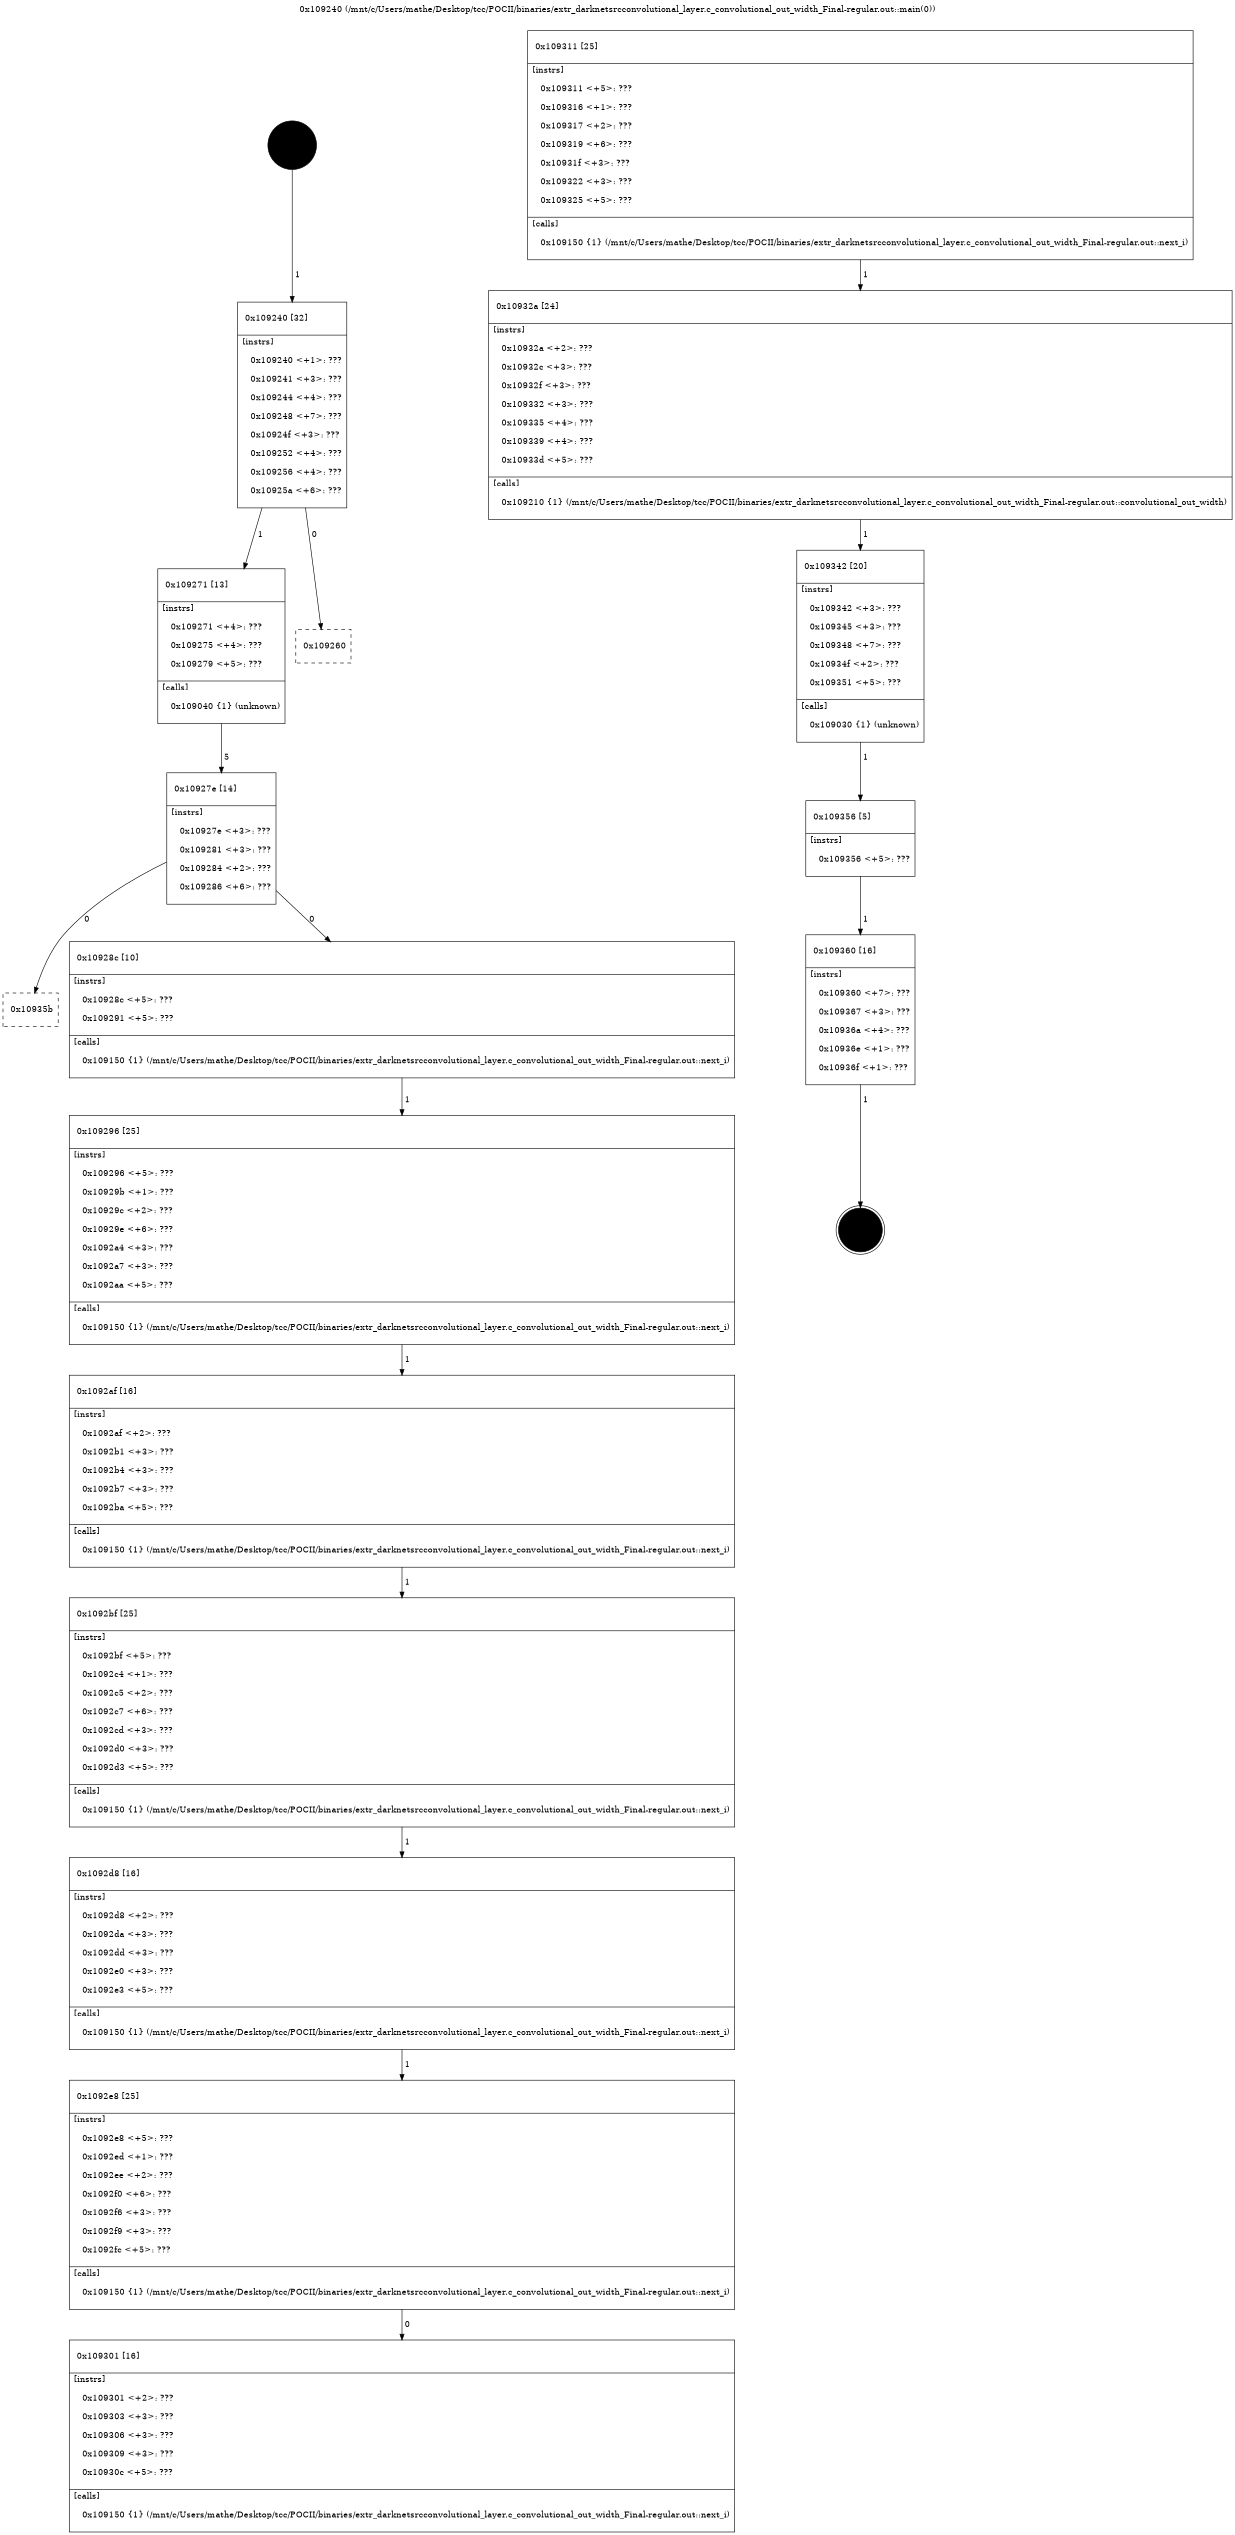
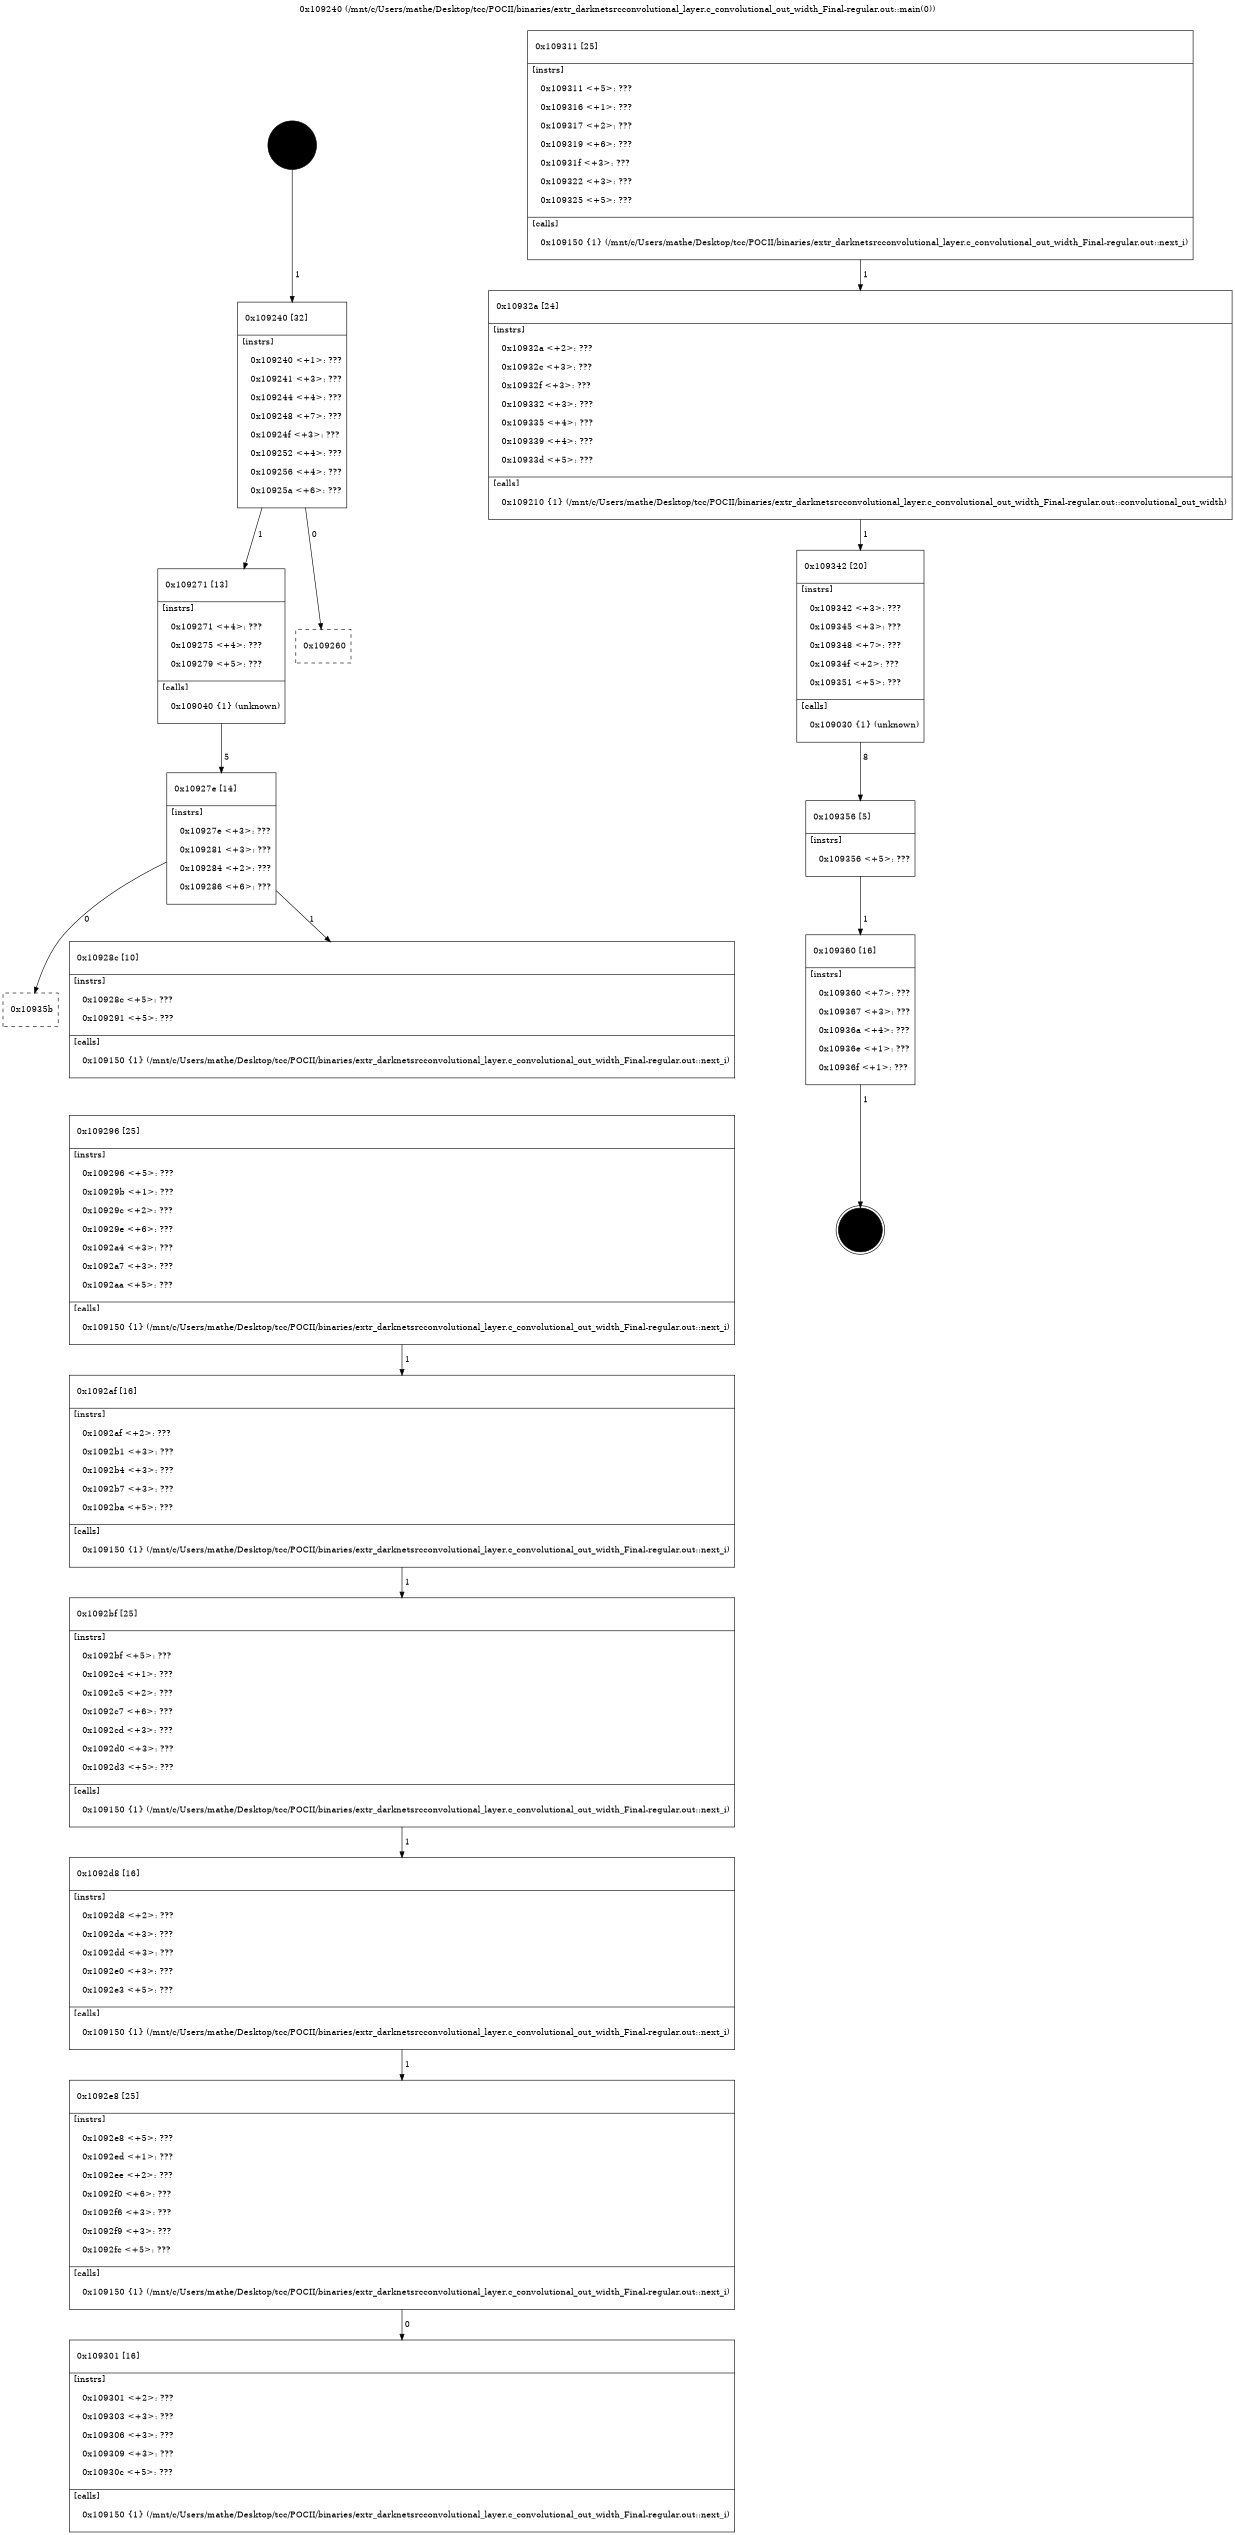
edge "0x109342 [20]" -> "0x109356 [5]": label " 1" -> " 8"
edge "0x10927e [14]" -> "0x10928c [10]": label " 0" -> " 1"
edge "0x10928c [10]" -> "0x109296 [25]": removed, label "1"
